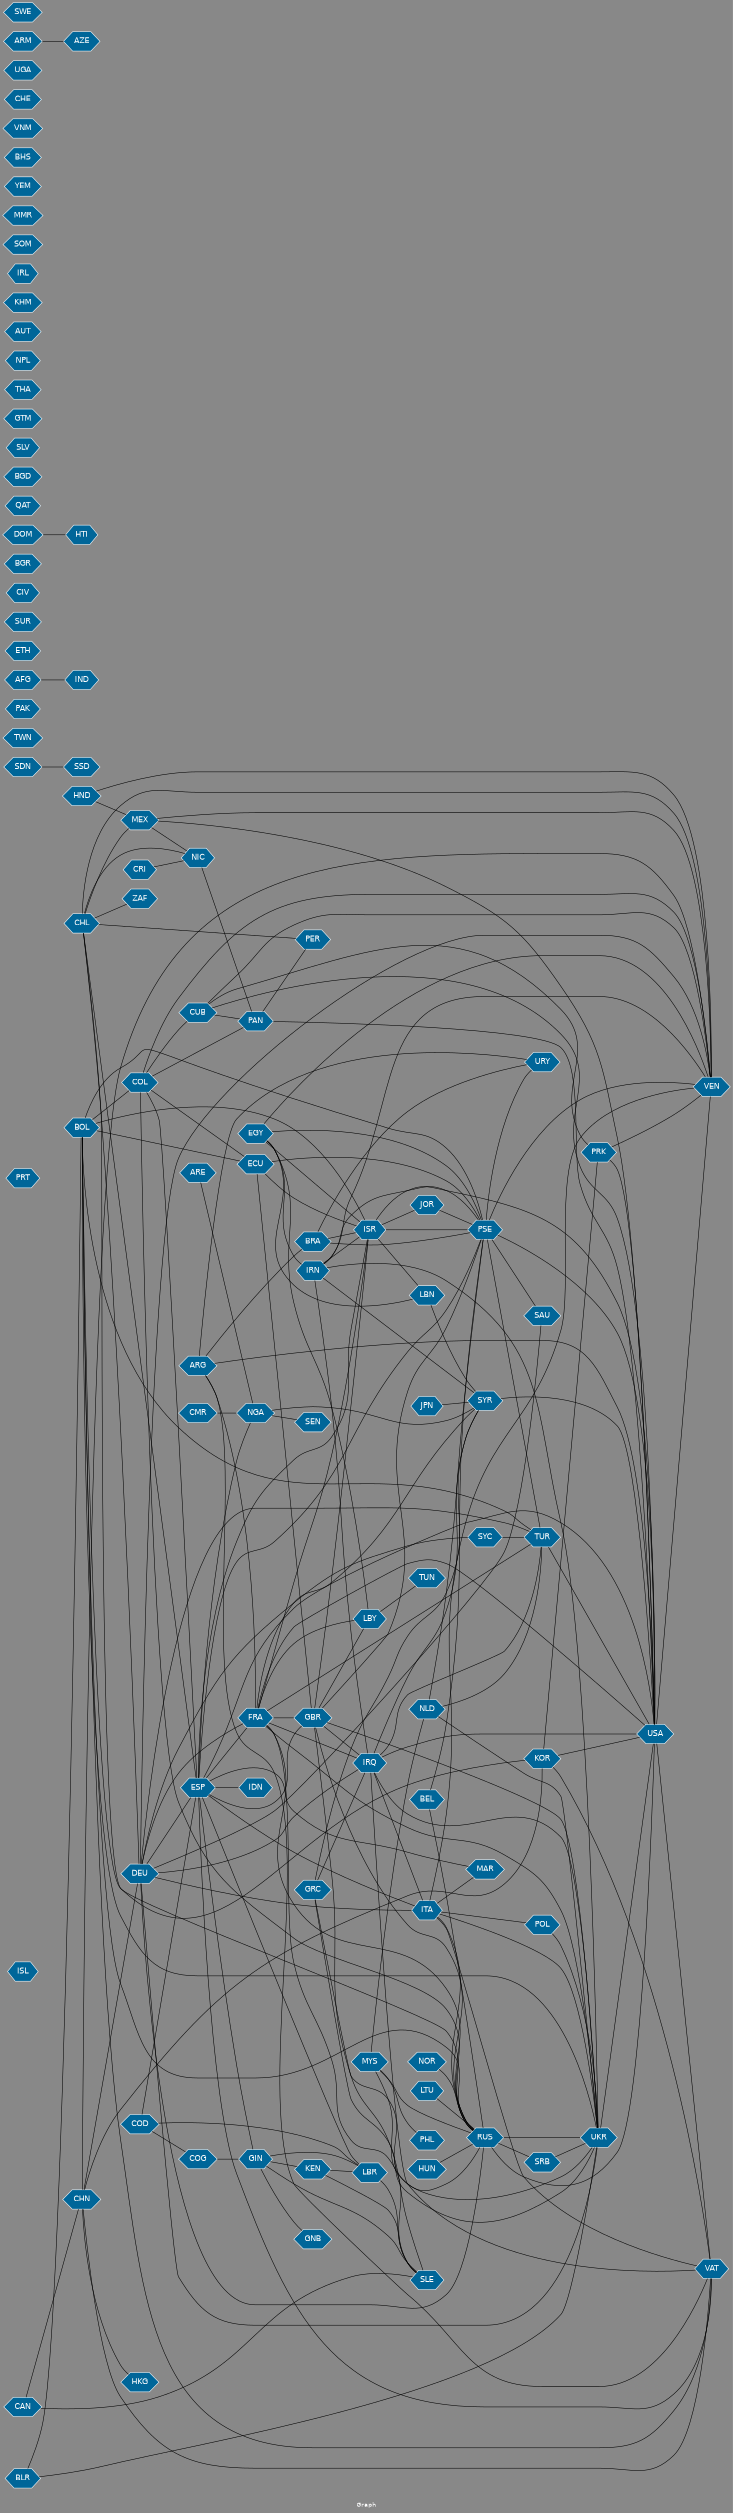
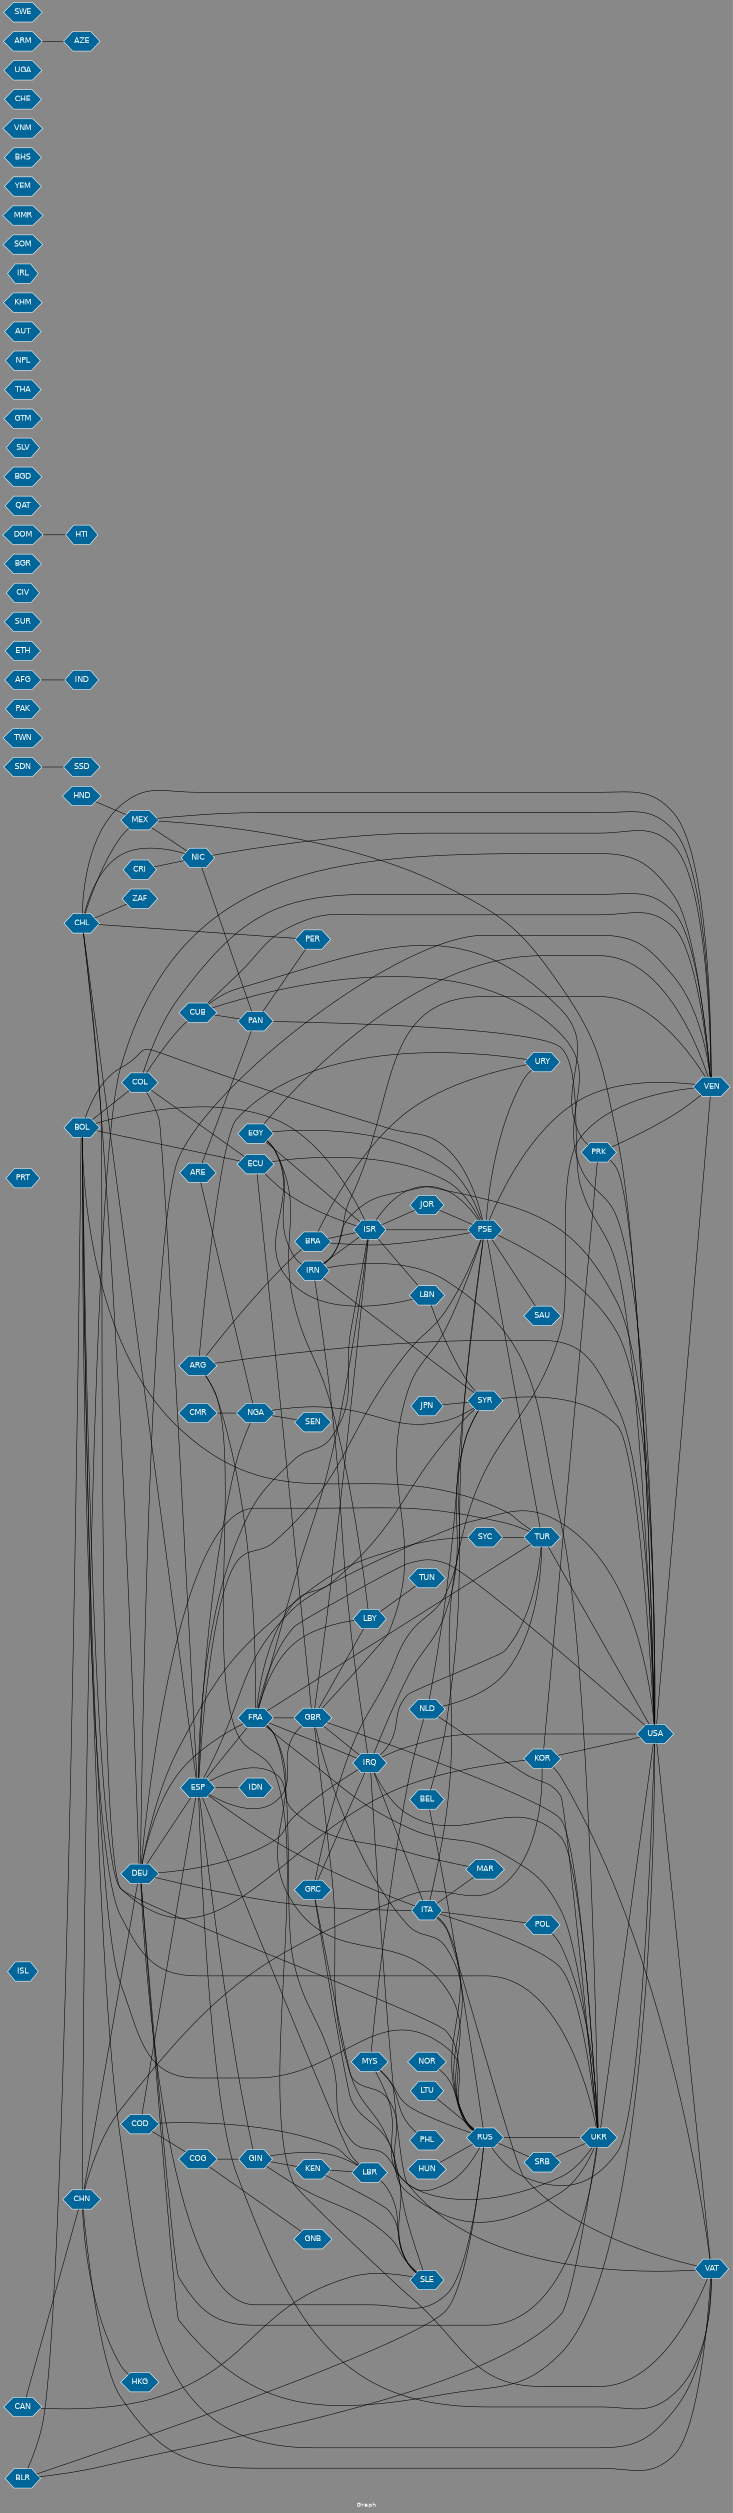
edge "HND" -- "VEN": now "NIC" -- "VEN"
edge "PAN" -- "COL": now "PAN" -- "ARE"
edge "SAU" -- "DEU": now "USA" -- "DEU"
edge "COL" -- "RUS": now "BLR" -- "RUS"
edge "GIN" -- "GNB": now "COG" -- "GNB"
